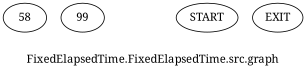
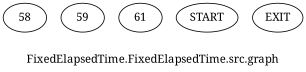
node "99": label "99" -> "59"
node "61": added
